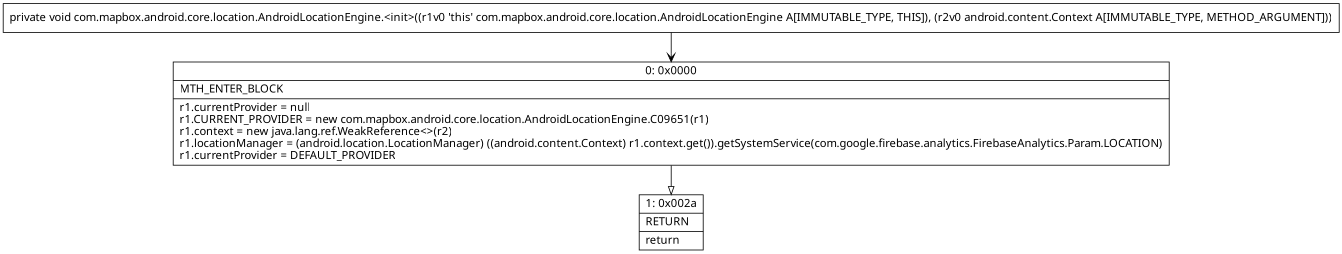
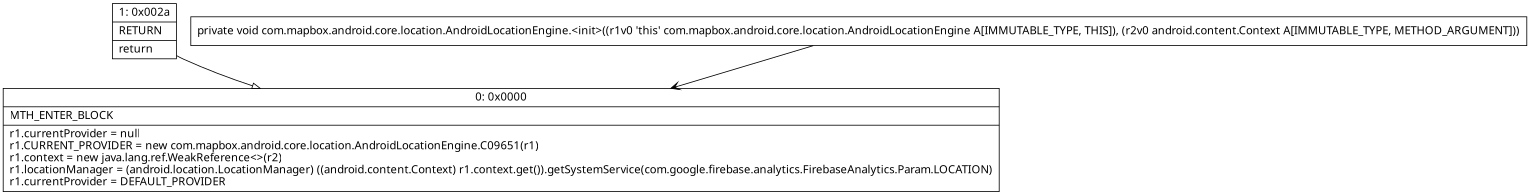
edge "0: 0x0000" -> "1: 0x002a": reversed
